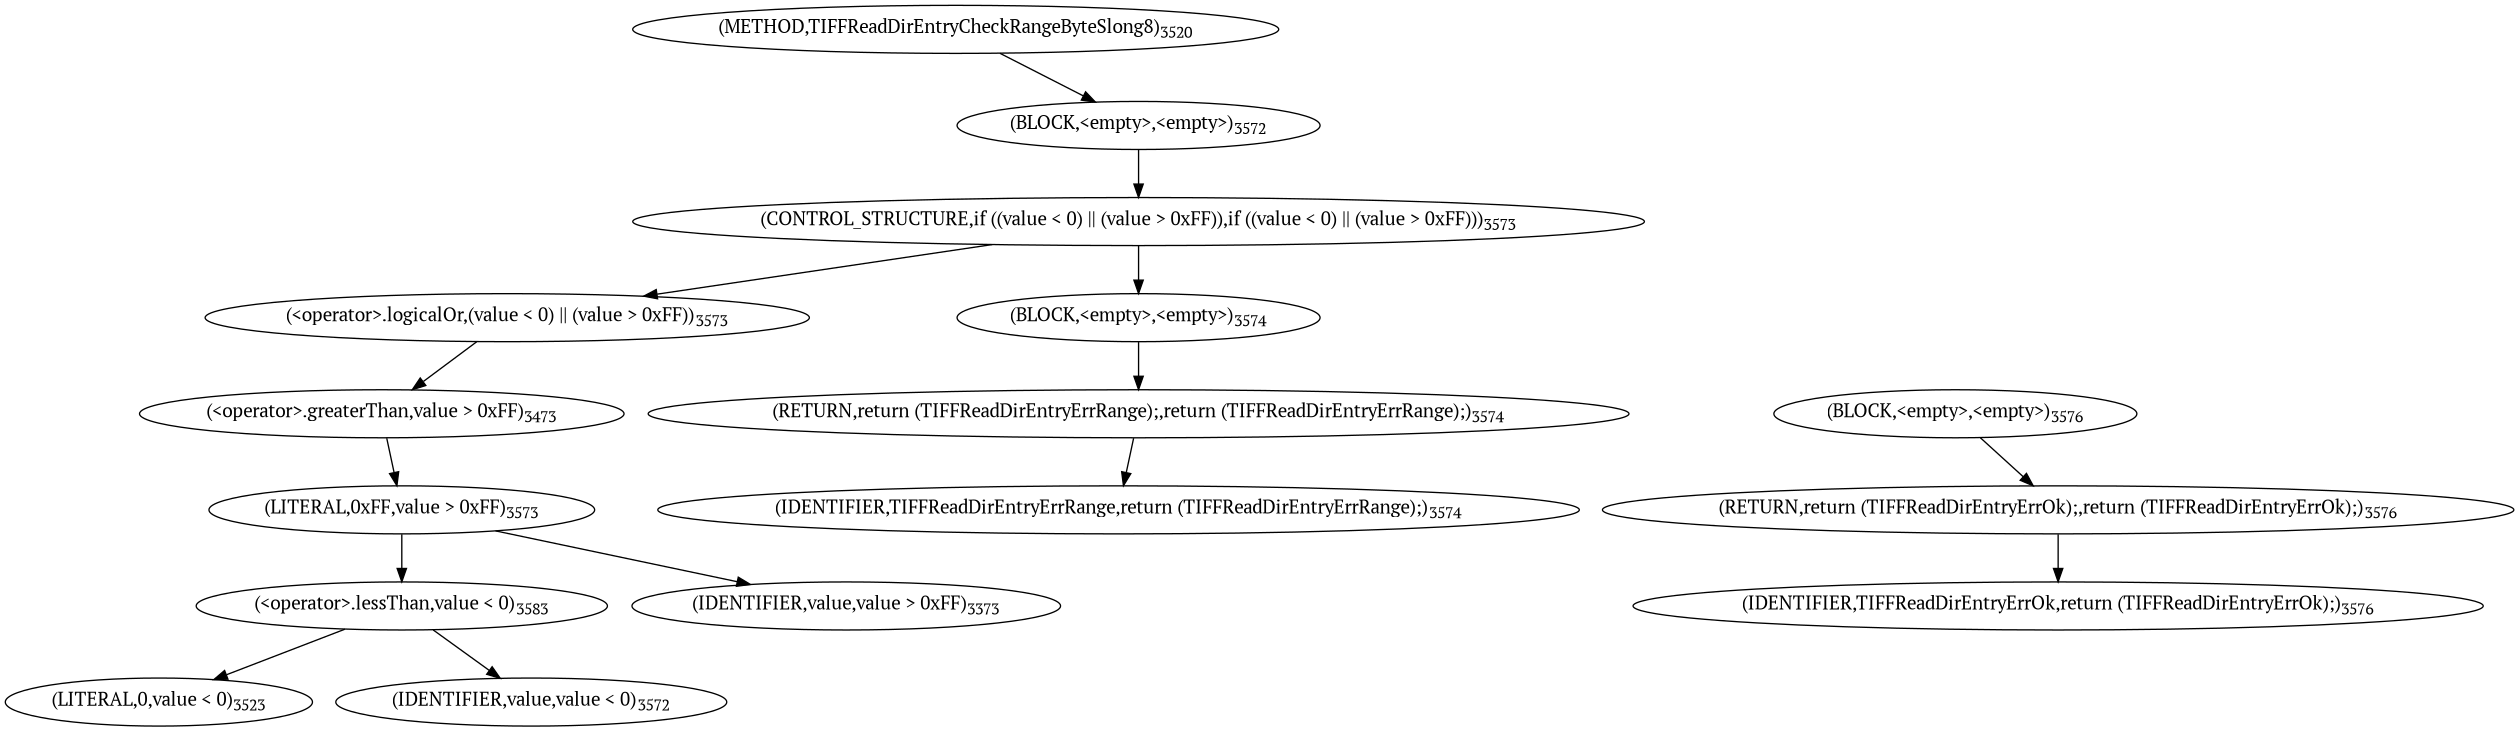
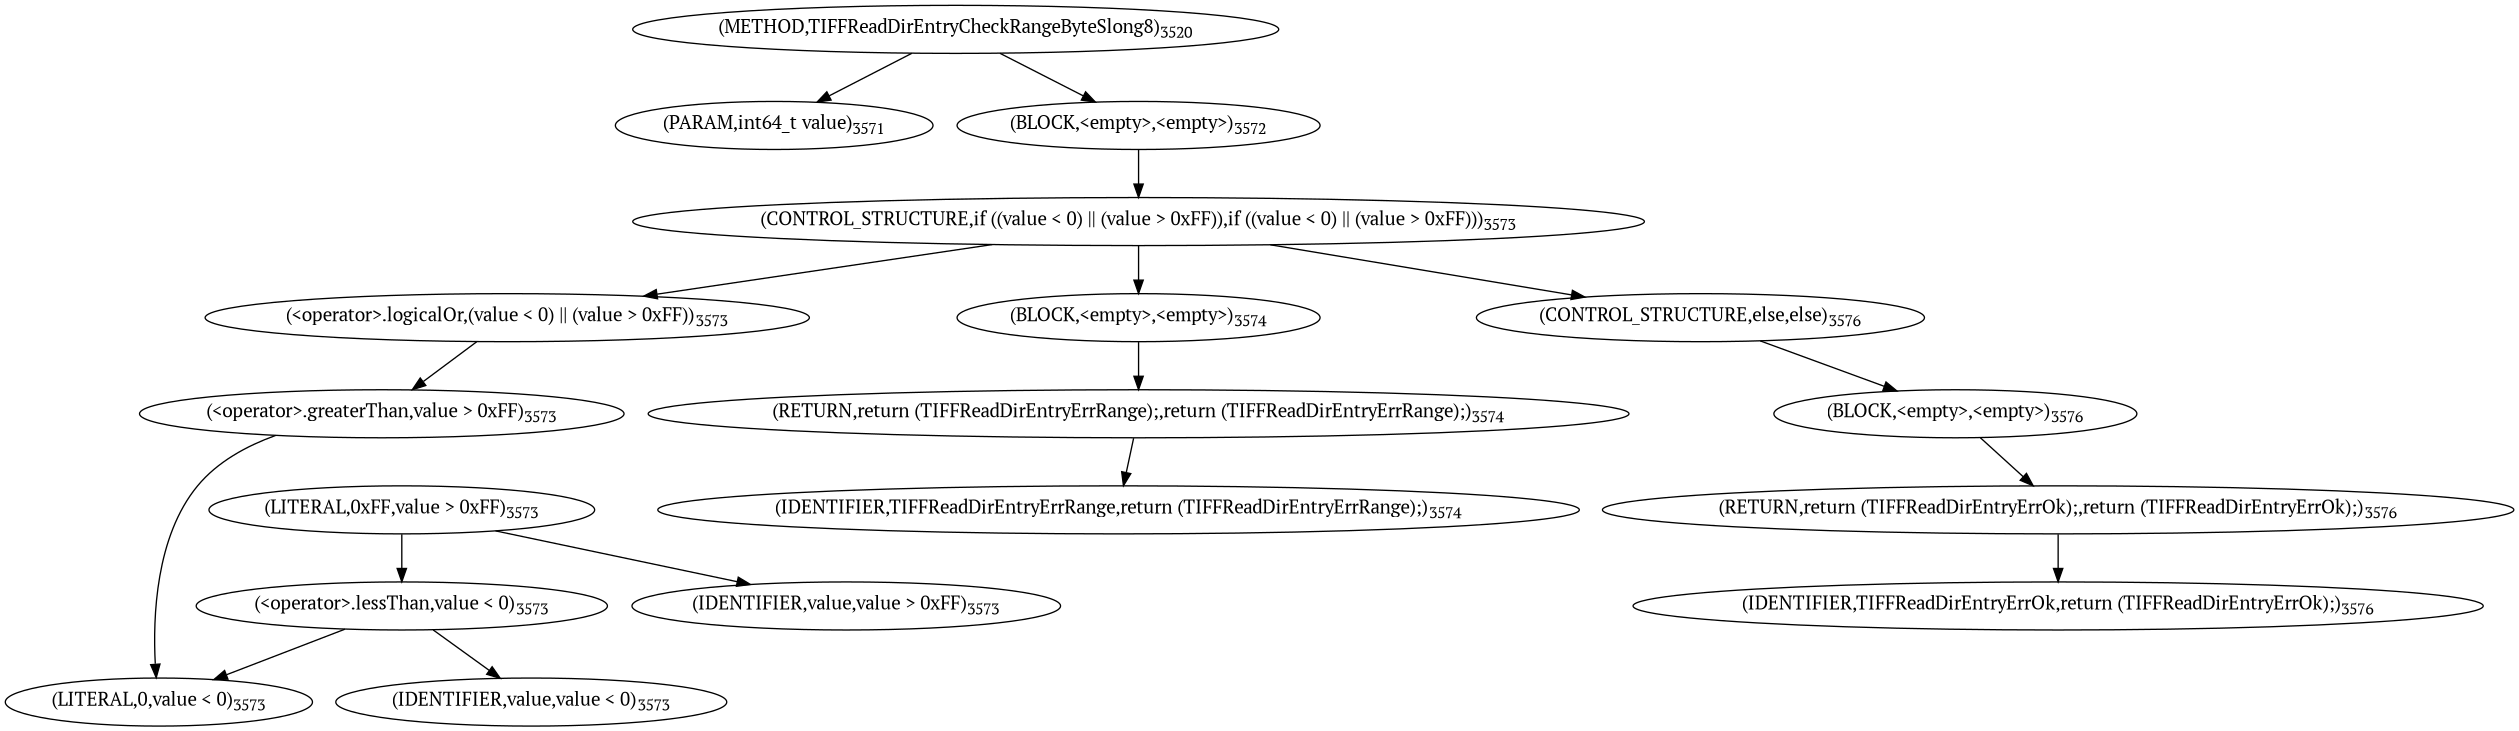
node "(PARAM,int64_t value)": added
node "(CONTROL_STRUCTURE,else,else)": added
node "(<operator>.greaterThan,value > 0xFF)": text "3473" -> "3573"
edge "(<operator>.greaterThan,value > 0xFF)" -> "(LITERAL,0xFF,value > 0xFF)": now "(<operator>.greaterThan,value > 0xFF)" -> "(LITERAL,0,value < 0)"
node "(<operator>.lessThan,value < 0)": text "3583" -> "3573"
node "(IDENTIFIER,value,value > 0xFF)": text "3373" -> "3573"
node "(LITERAL,0,value < 0)": text "3523" -> "3573"
node "(IDENTIFIER,value,value < 0)": text "3572" -> "3573"
